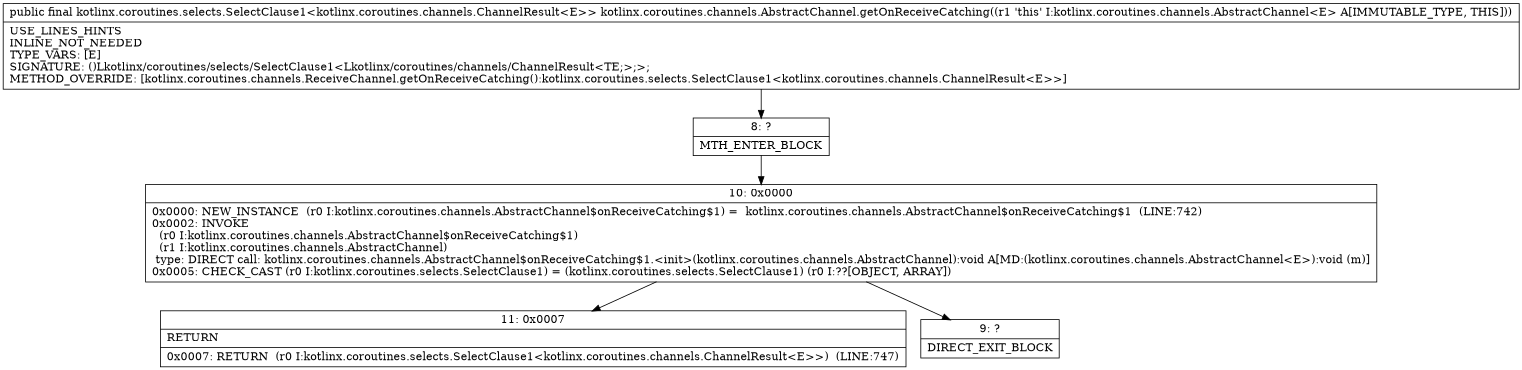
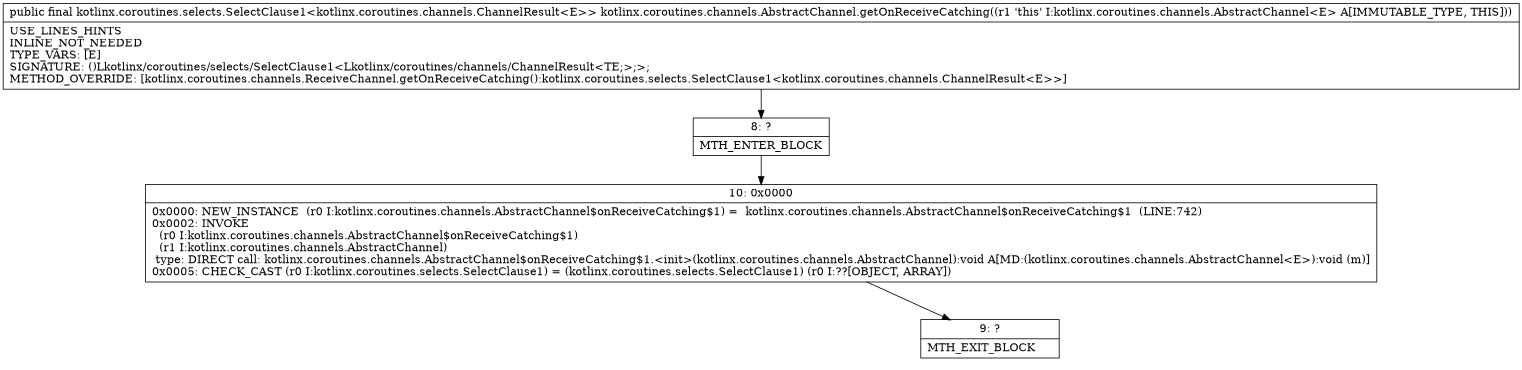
node "11: 0x0007": removed
node "9: ?": text "DIRECT_EXIT_BLOCK" -> "MTH_EXIT_BLOCK"
